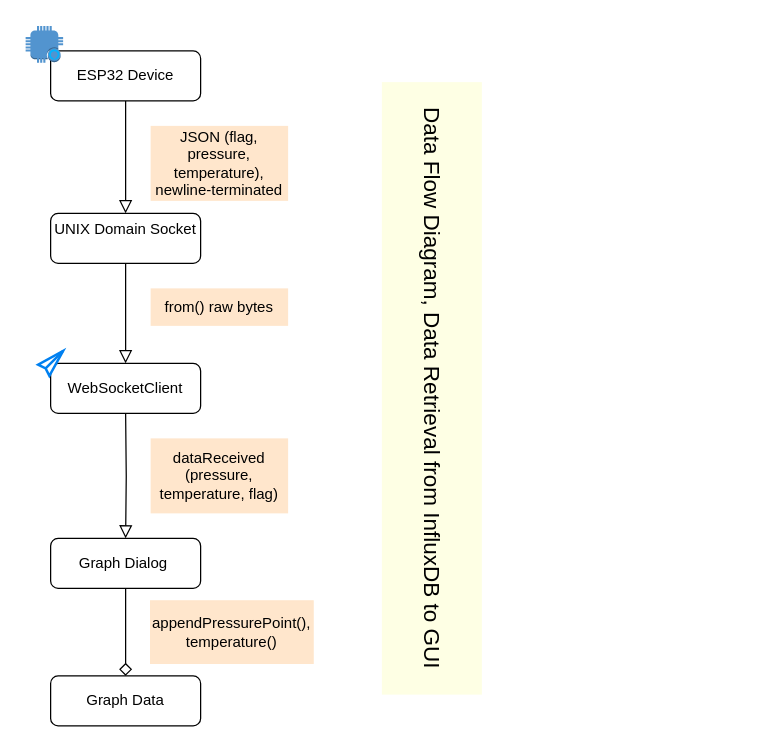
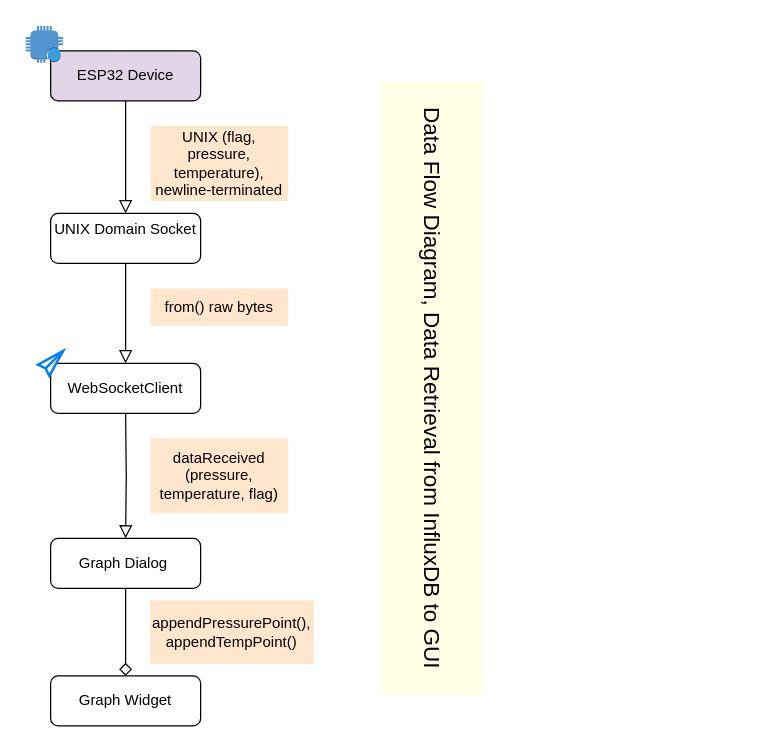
node "ESP32 Device": fillcolor #ffffff -> #e1d5e7
node "JSON (flag, pressure, temperature), newline-terminated": label "JSON (flag, pressure, temperature), newline-terminated" -> "UNIX (flag, pressure, temperature), newline-terminated"
node "appendPressurePoint(), temperature()": label "appendPressurePoint(), temperature()" -> "appendPressurePoint(), appendTempPoint()"
node "Graph Data": label "Graph Data" -> "Graph Widget"
